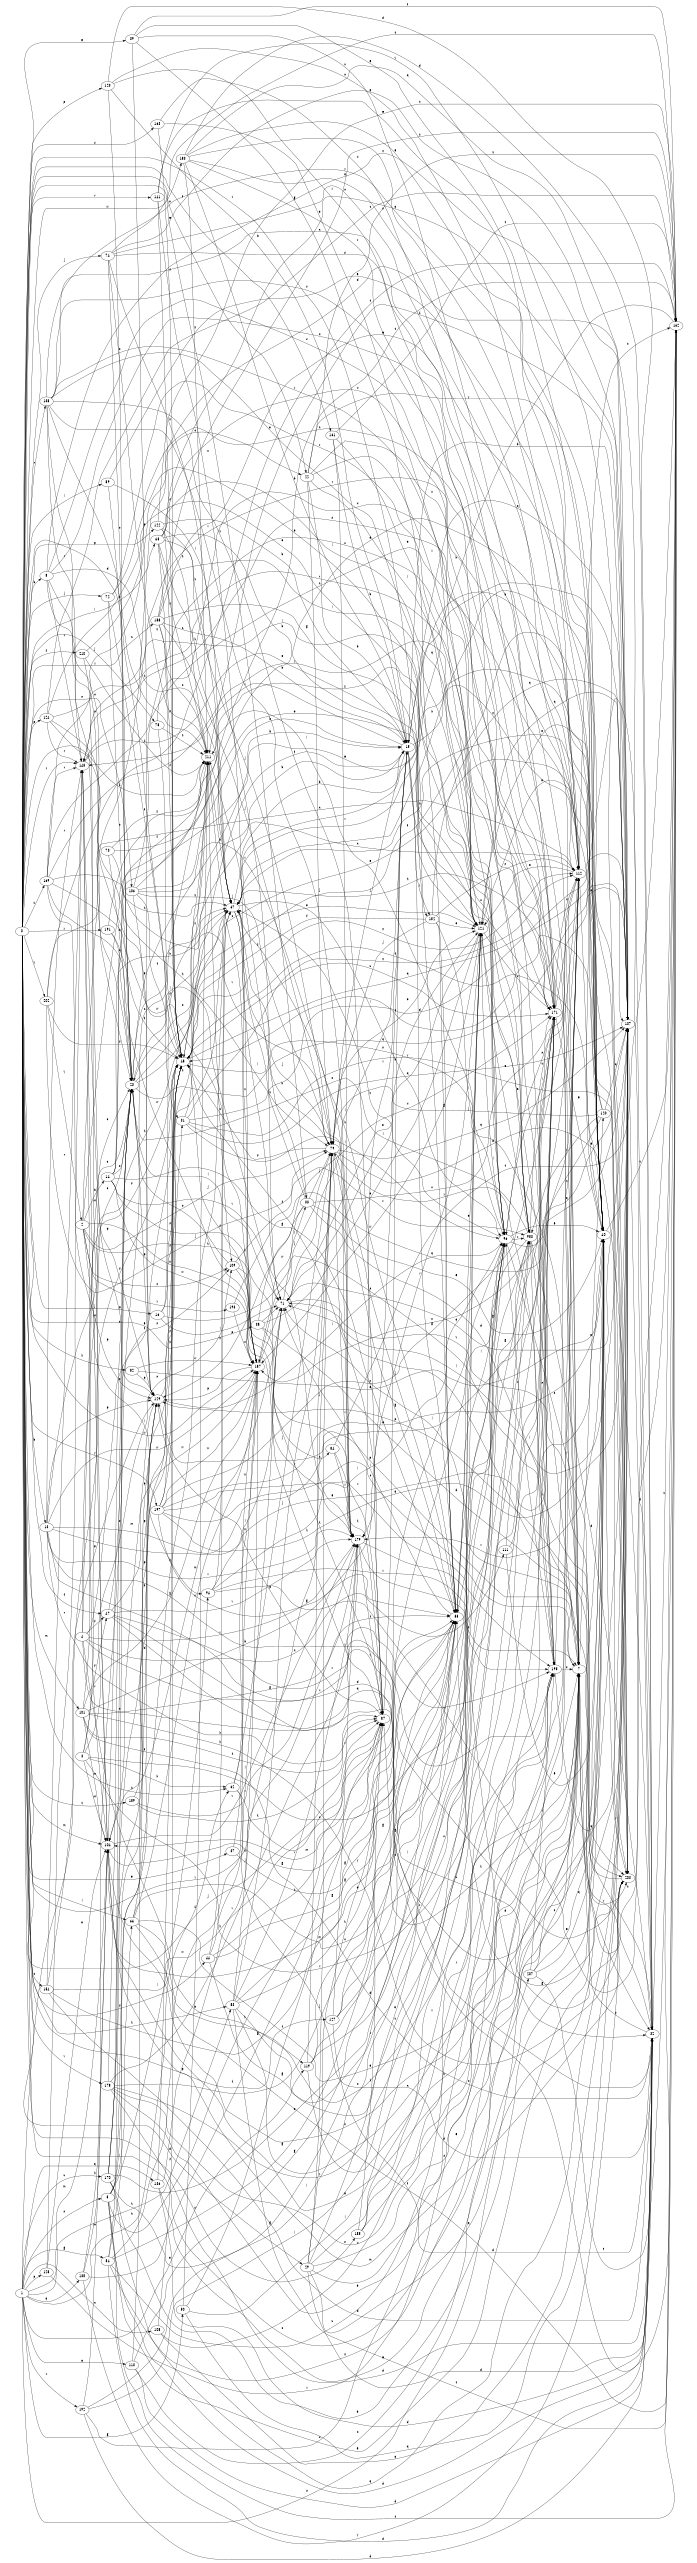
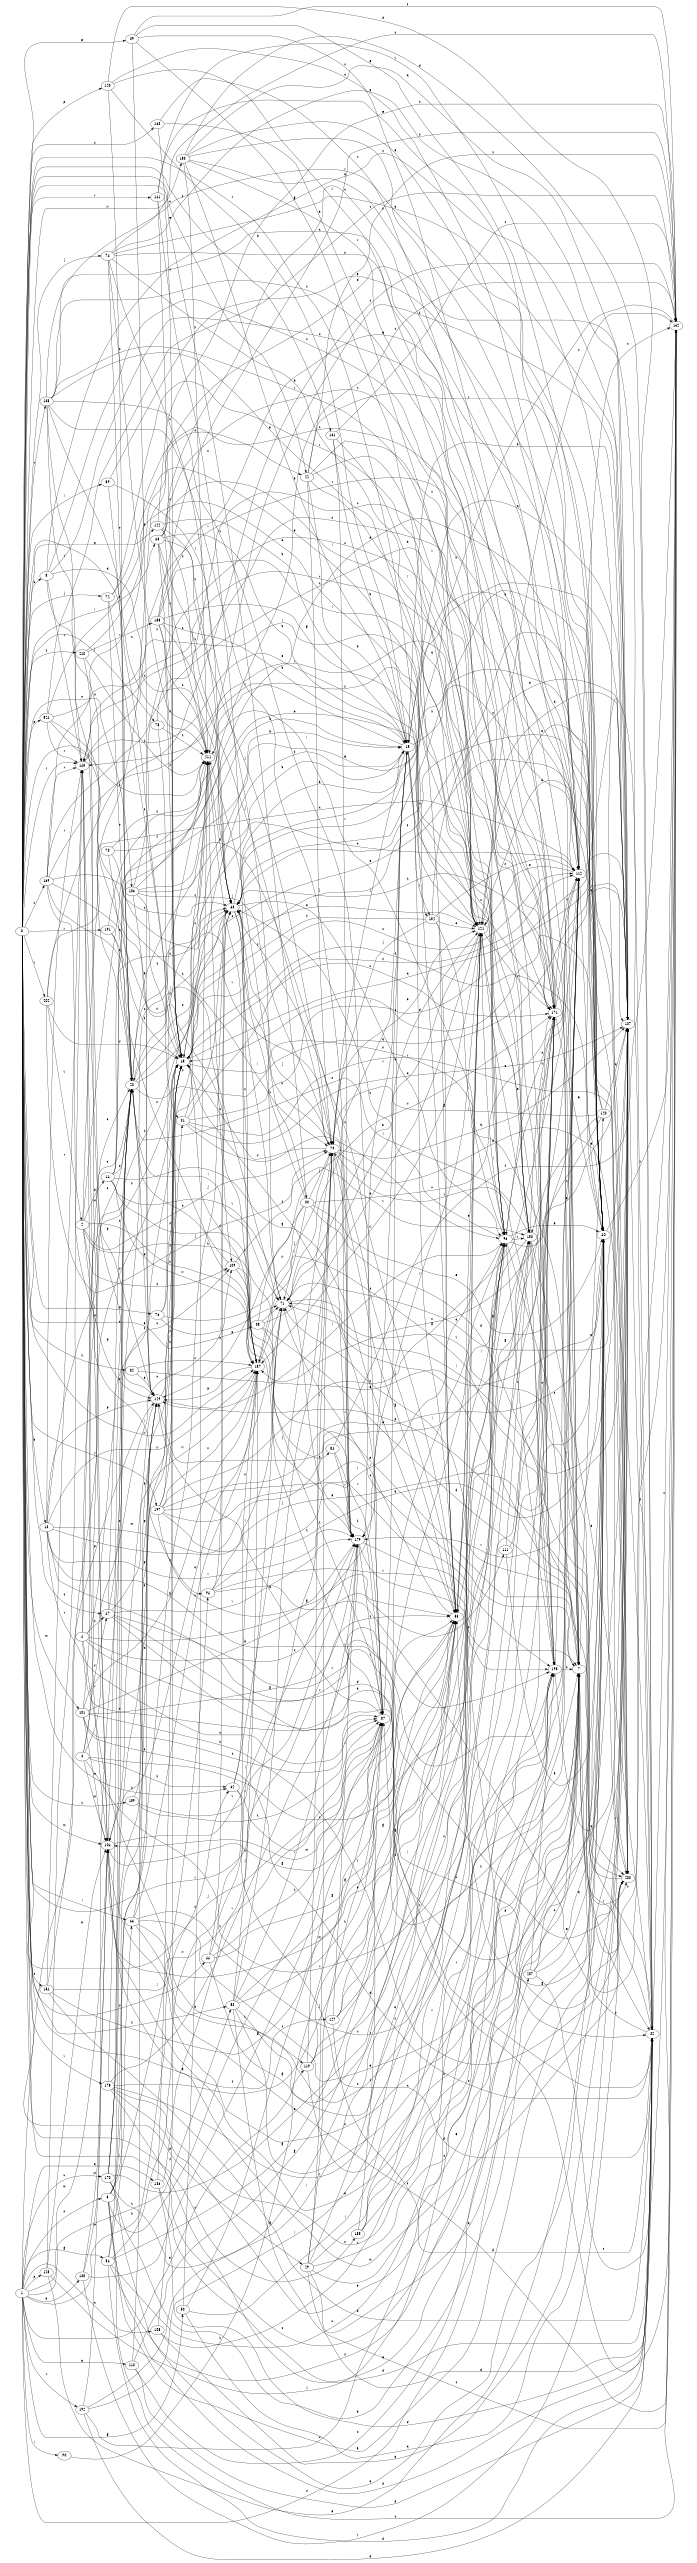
edge "74" -> "121": added, label "o"
edge "121" -> "162": added, label "t"
edge "0" -> "188": now "210" -> "188"
node "124": label "124" -> "824"
edge "8" -> "23": now "47" -> "23"
node "67": label "67" -> "63"
node "953": label "953" -> "153"
edge "71" -> "33": reversed
node "193": removed
node "16": label "16" -> "76"
edge "66" -> "171": now "66" -> "112"
node "37": removed
edge "128" -> "40": added, label "e"
edge "135" -> "104": label "h" -> "m"
node "90": added
